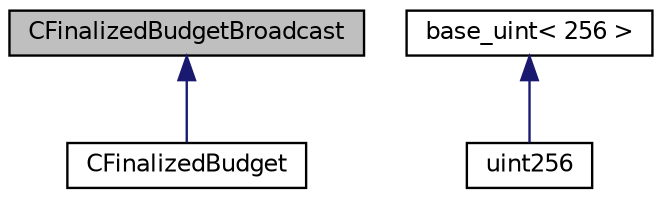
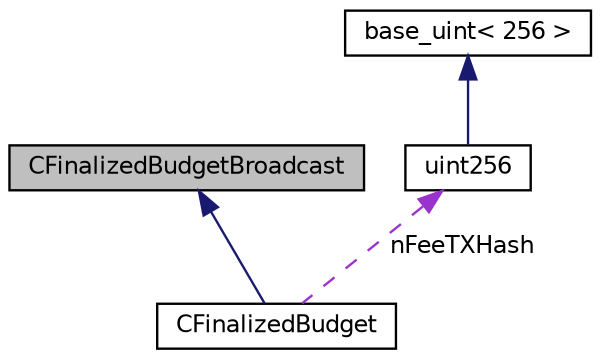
edge "CFinalizedBudget" -> "uint256": added, label "nFeeTXHash"
